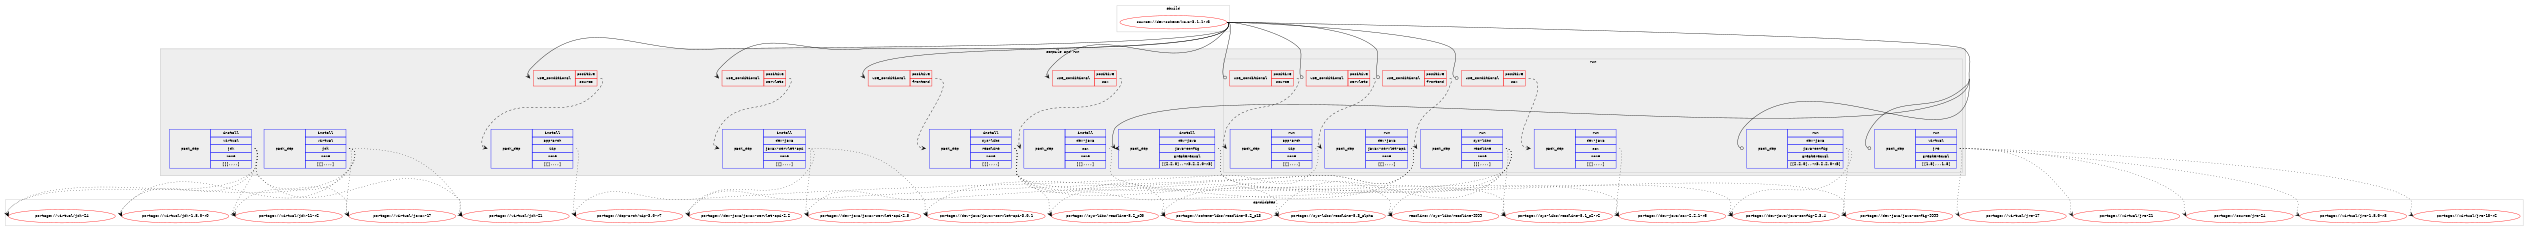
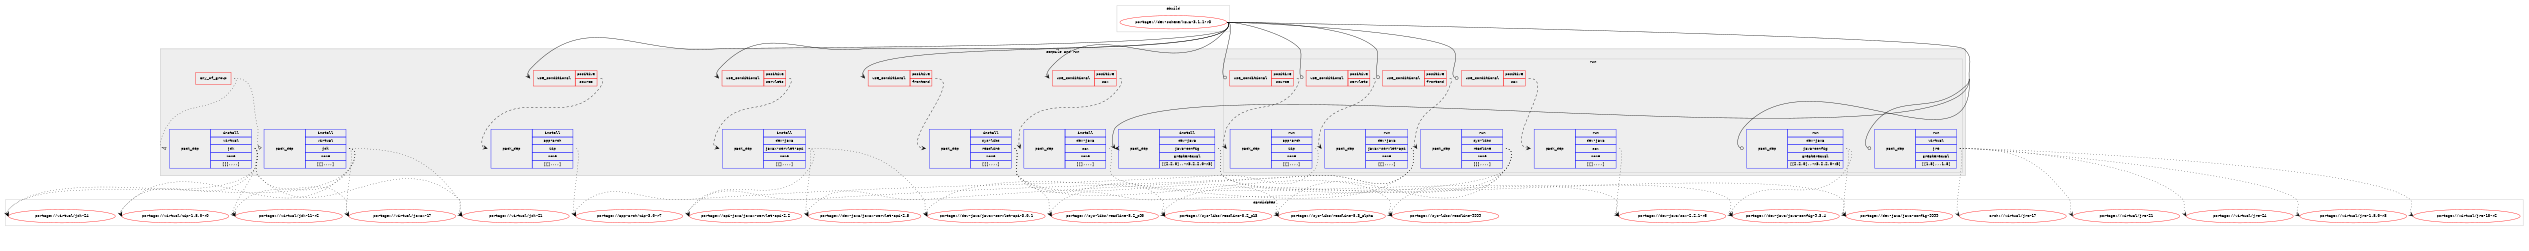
node "source://dev-scheme/kawa-3.1.1-r3": label "source://dev-scheme/kawa-3.1.1-r3" -> "portage://dev-scheme/kawa-3.1.1-r3"
node "any_of_group": added
node "portage://virtual/jdk-1.8.0-r9": label "portage://virtual/jdk-1.8.0-r9" -> "portage://virtual/zip-1.8.0-r9"
node "portage://dep-arch/zip-3.0-r7": label "portage://dep-arch/zip-3.0-r7" -> "portage://app-arch/zip-3.0-r7"
node "portage://dev-java/javax-servlet-api-2.2": label "portage://dev-java/javax-servlet-api-2.2" -> "portage://api-java/javax-servlet-api-2.2"
node "portage://scheme-libs/readline-8.2_p13": label "portage://scheme-libs/readline-8.2_p13" -> "portage://sys-libs/readline-8.2_p13"
node "readline://sys-libs/readline-9999": label "readline://sys-libs/readline-9999" -> "portage://sys-libs/readline-9999"
node "portage://sys-libs/readline-8.1_p2-r2": removed
node "portage://dev-java/java-config-2.3.4": label "portage://dev-java/java-config-2.3.4" -> "portage://dev-java/java-config-9.3.4"
node "portage://virtual/jre-17": label "portage://virtual/jre-17" -> "arch://virtual/jre-17"
node "portage://source/jre-24": label "portage://source/jre-24" -> "portage://virtual/jre-24"
